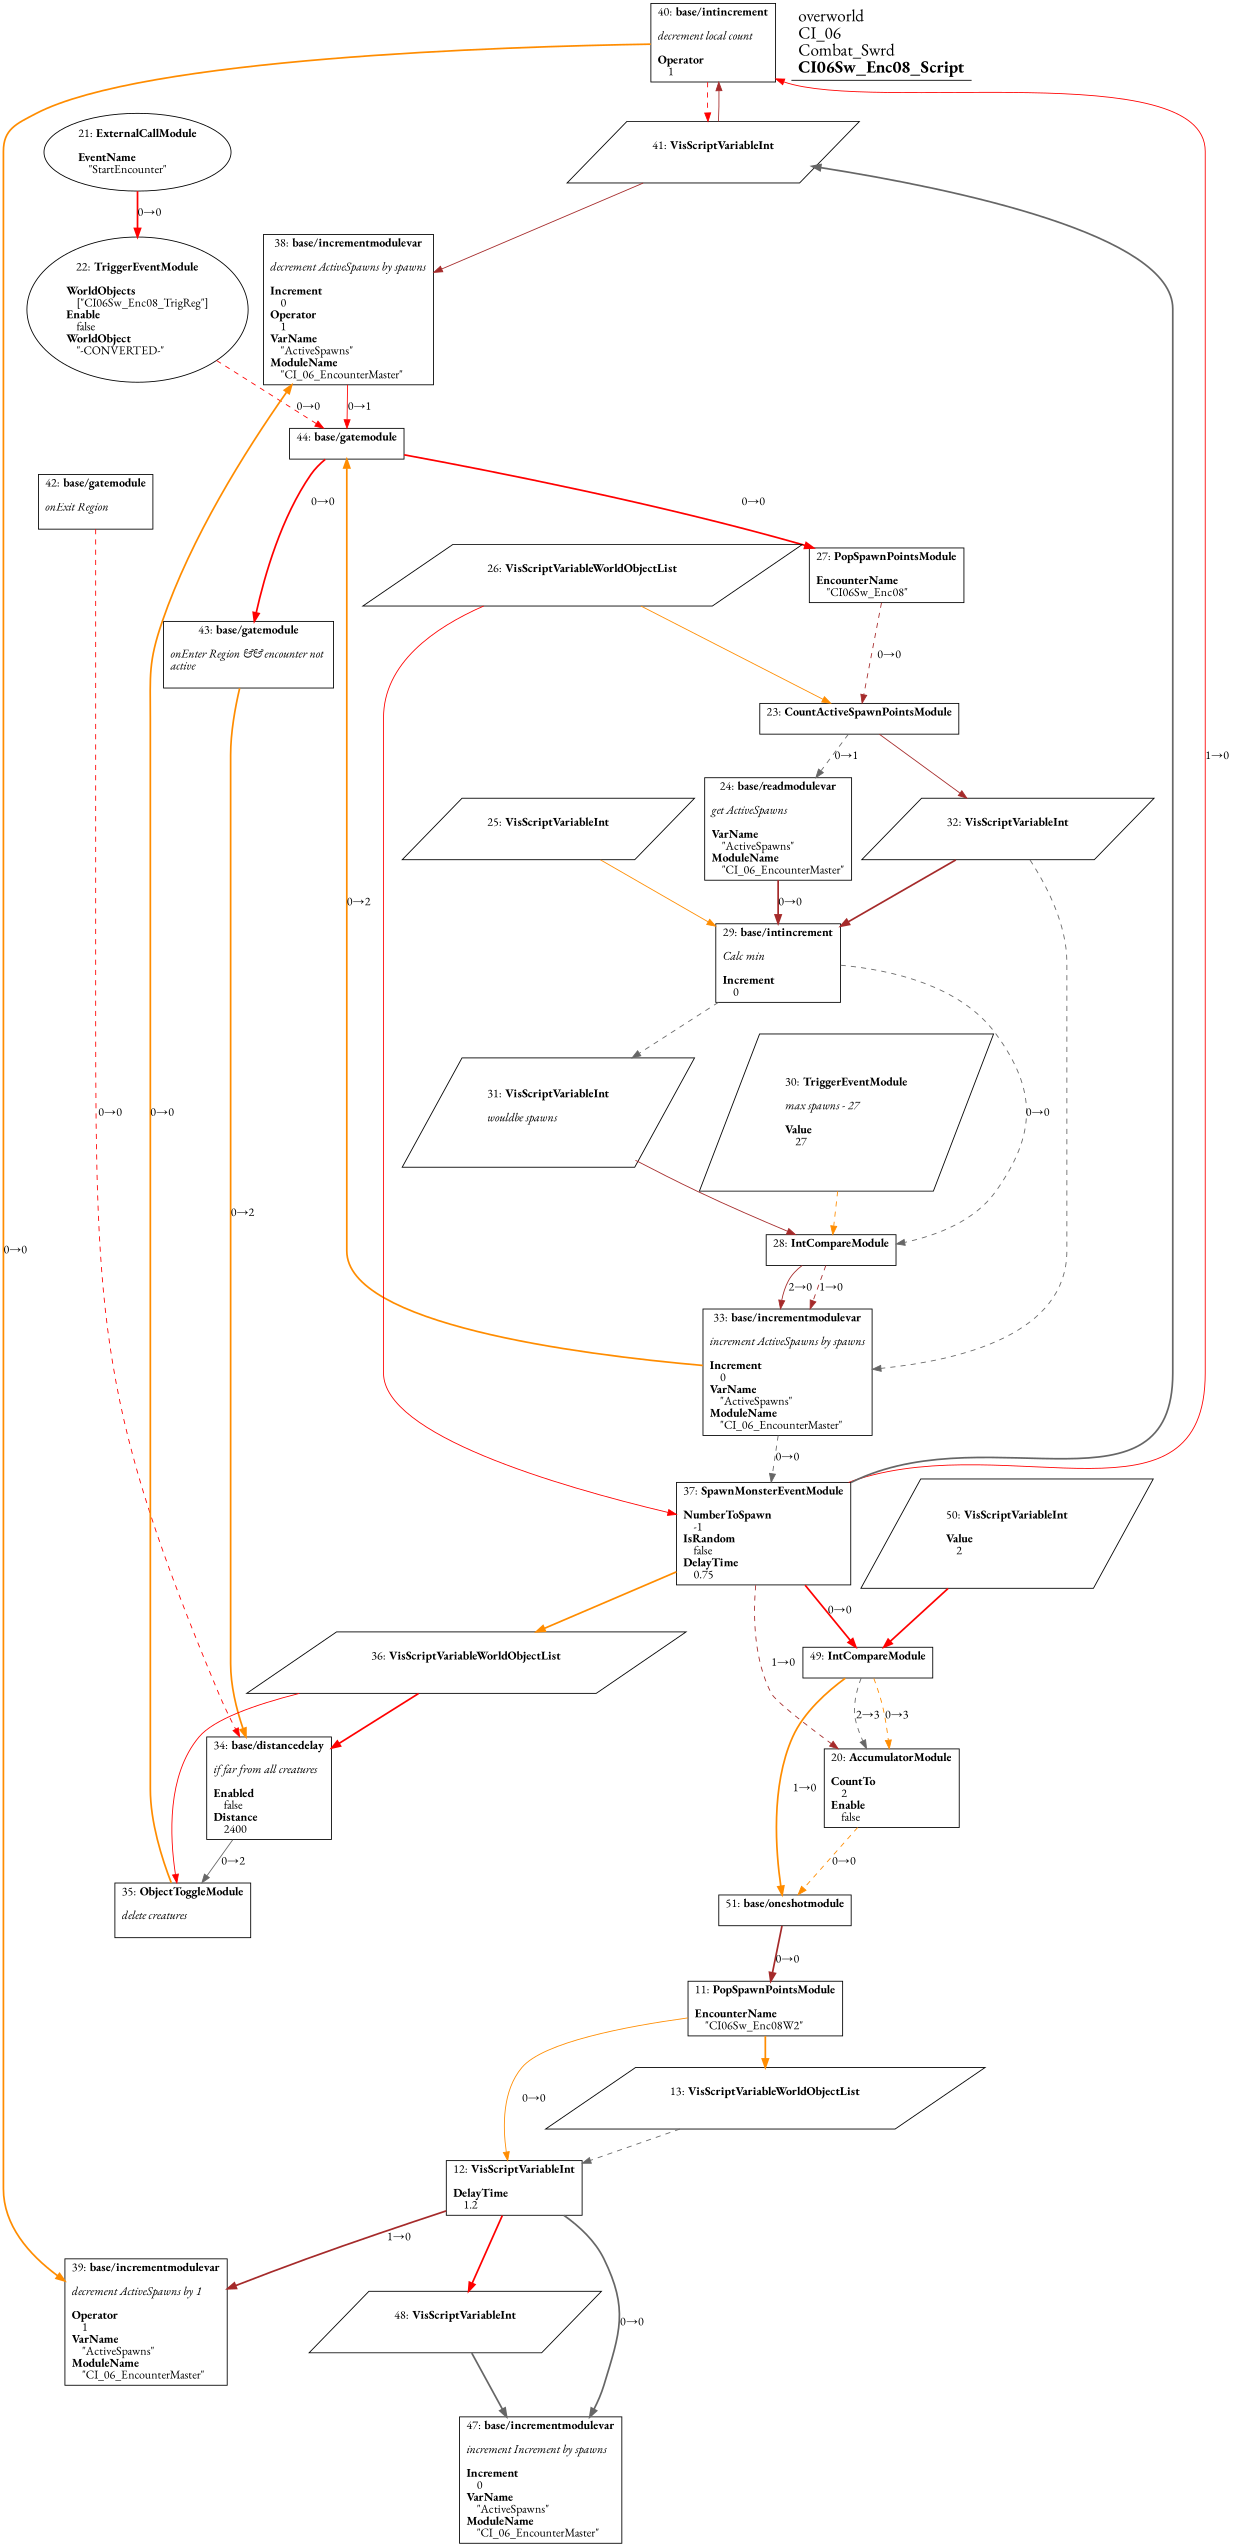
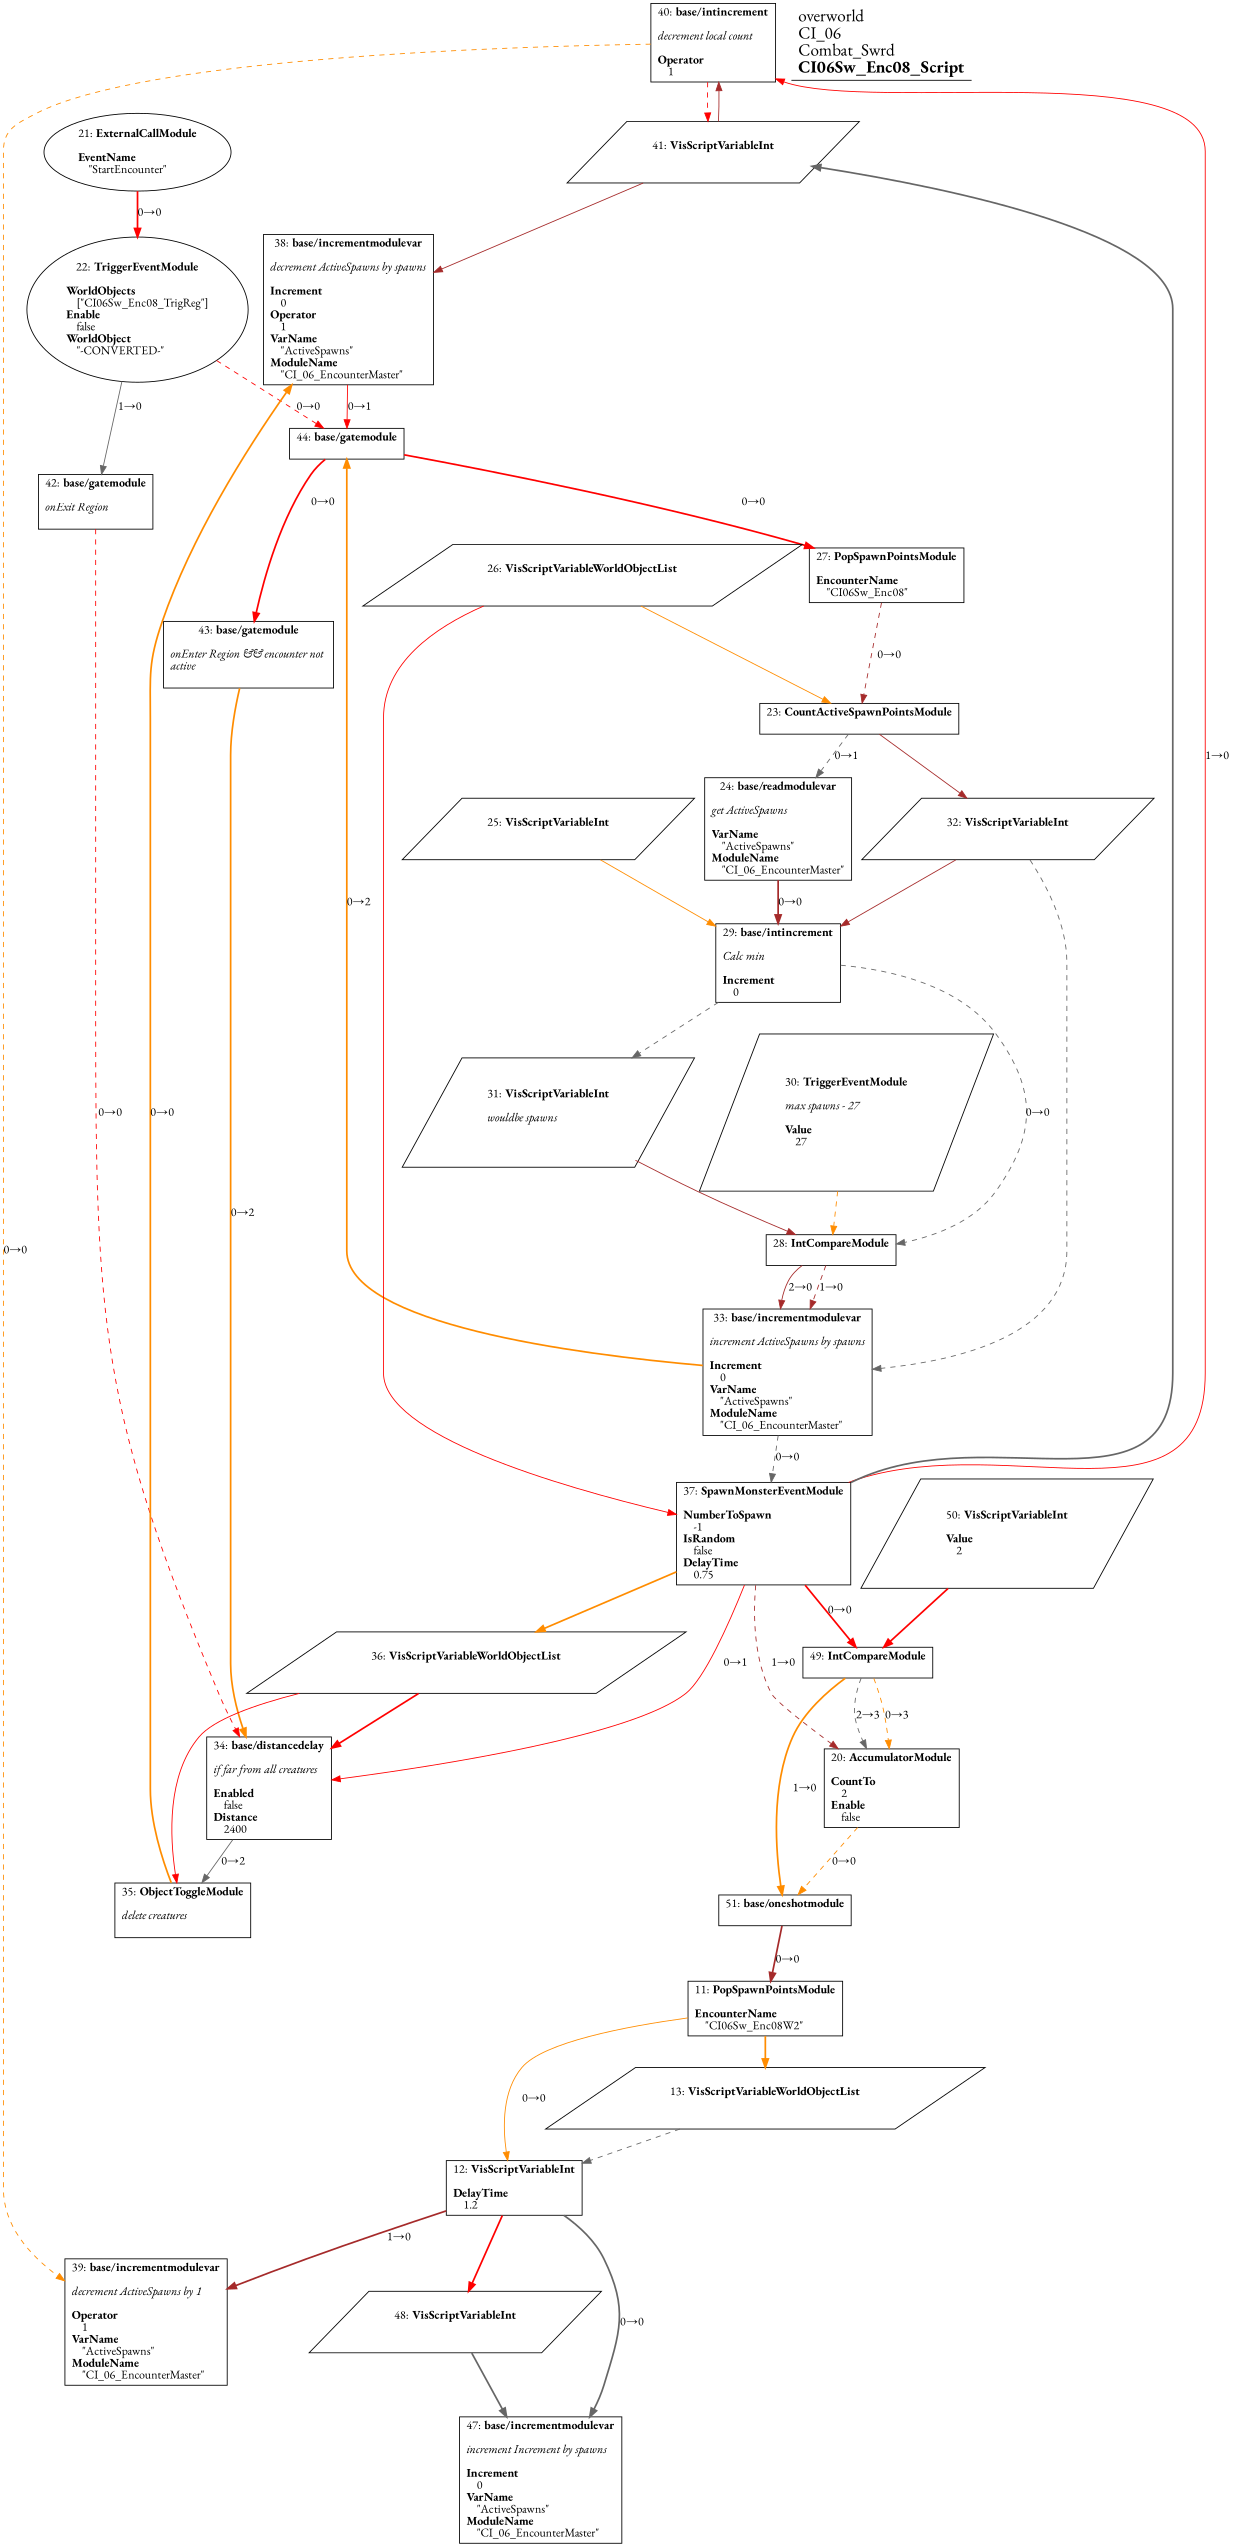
edge "22:" -> "42:": added, label "1→0"
edge "40:" -> "39:": style bold -> dashed
edge "32:" -> "29:": style bold -> solid
edge "37:" -> "34:": added, label "0→1"
